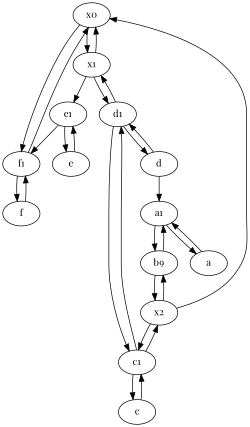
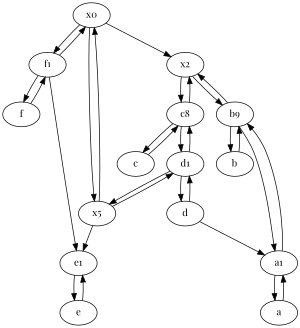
node "x1": label "x1" -> "x5"
edge "e1" -> "f1": reversed
edge "x2" -> "x0": reversed
node "b": added
node "c1": label "c1" -> "c8"
